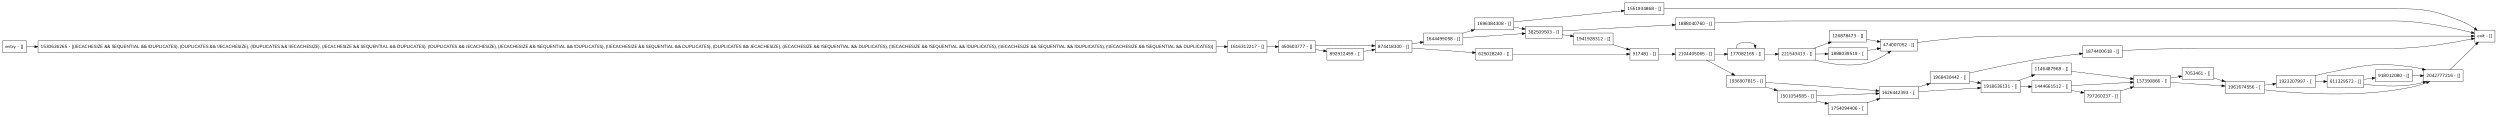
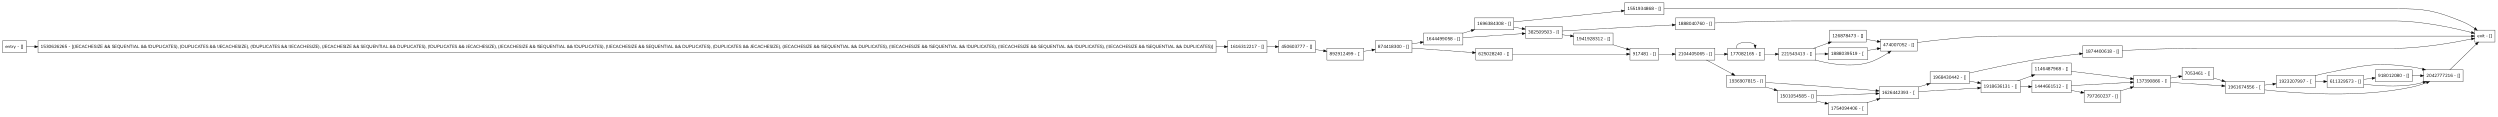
edge "450603777 - []" -> "874418300 - []": removed
